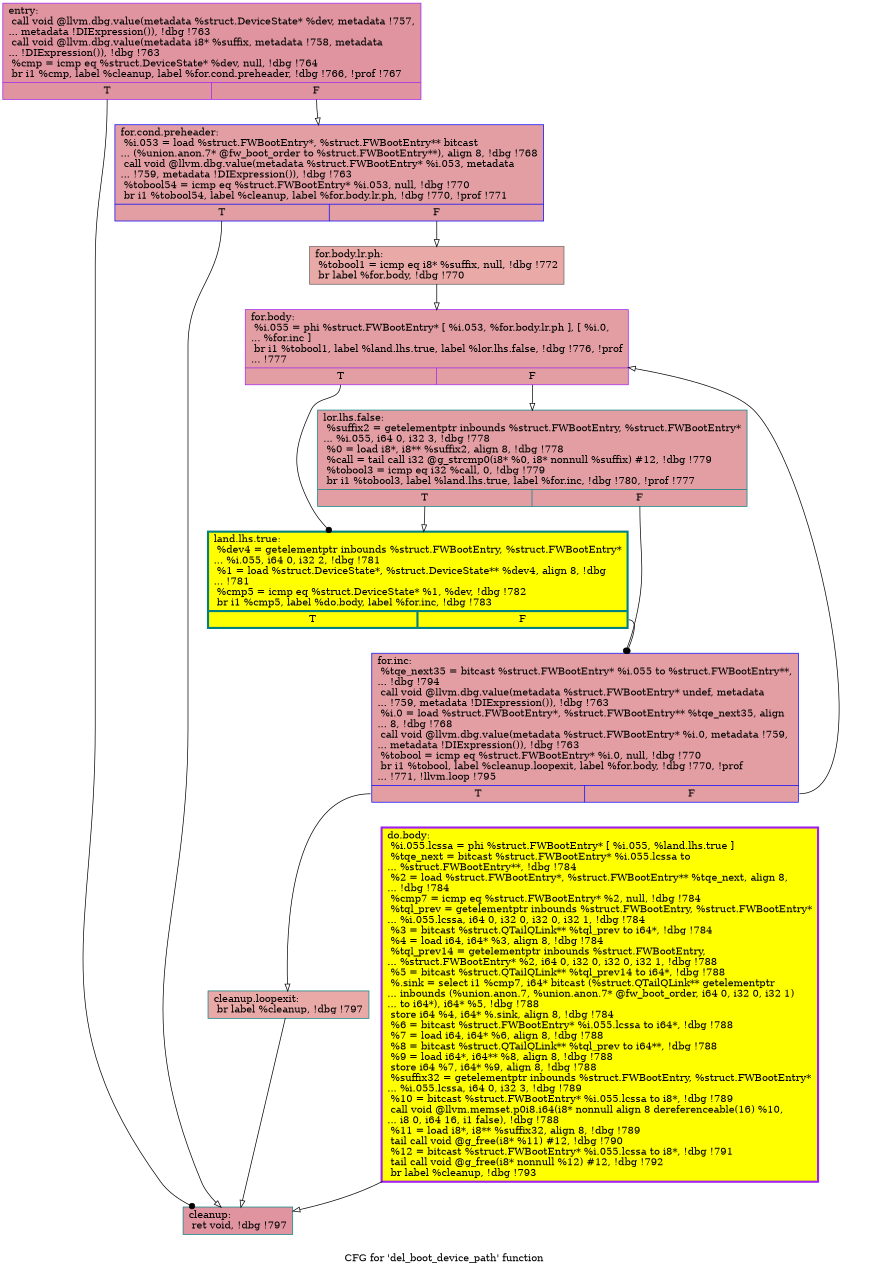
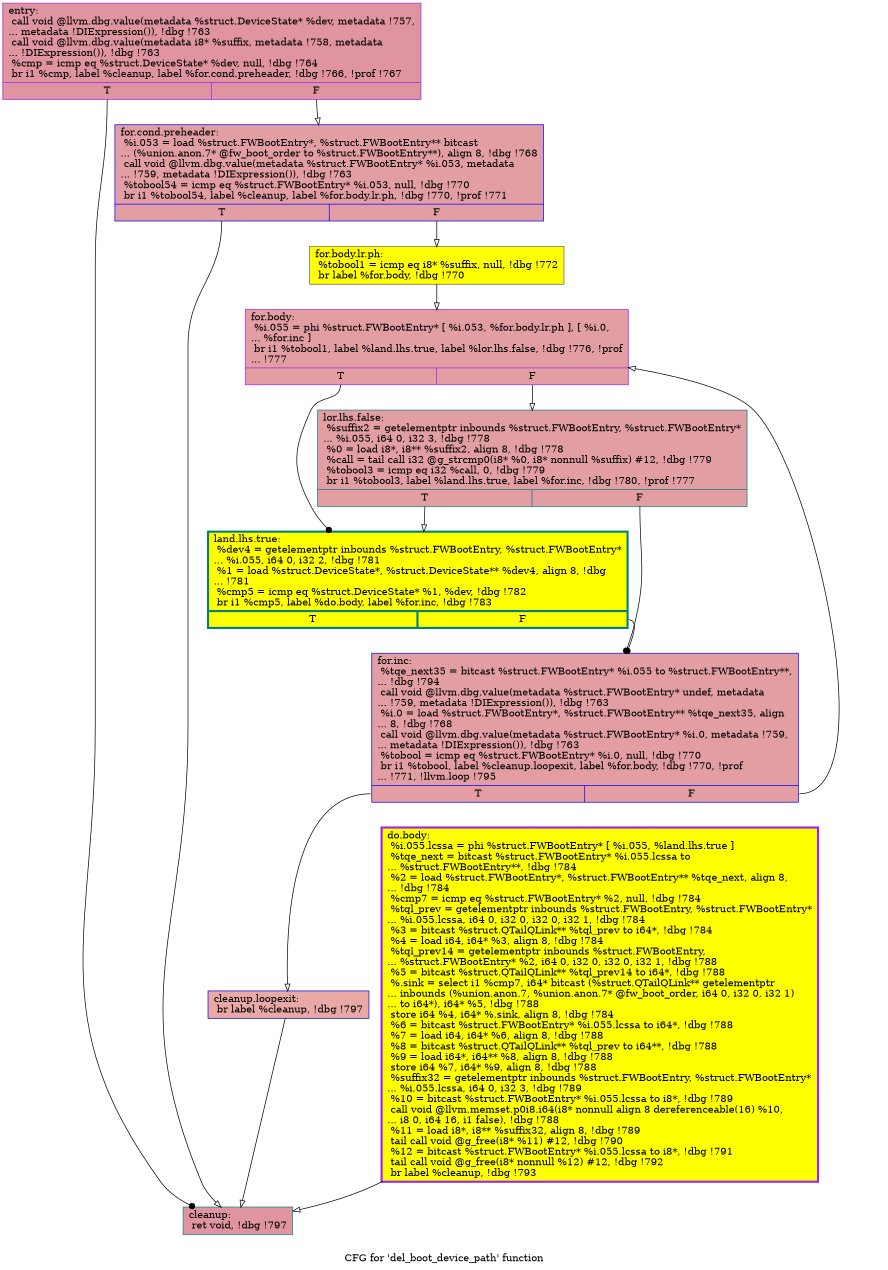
node "for.body.lr.ph:": fillcolor #ca3b3770 -> yellow
node "cleanup.loopexit:": color teal -> blue
